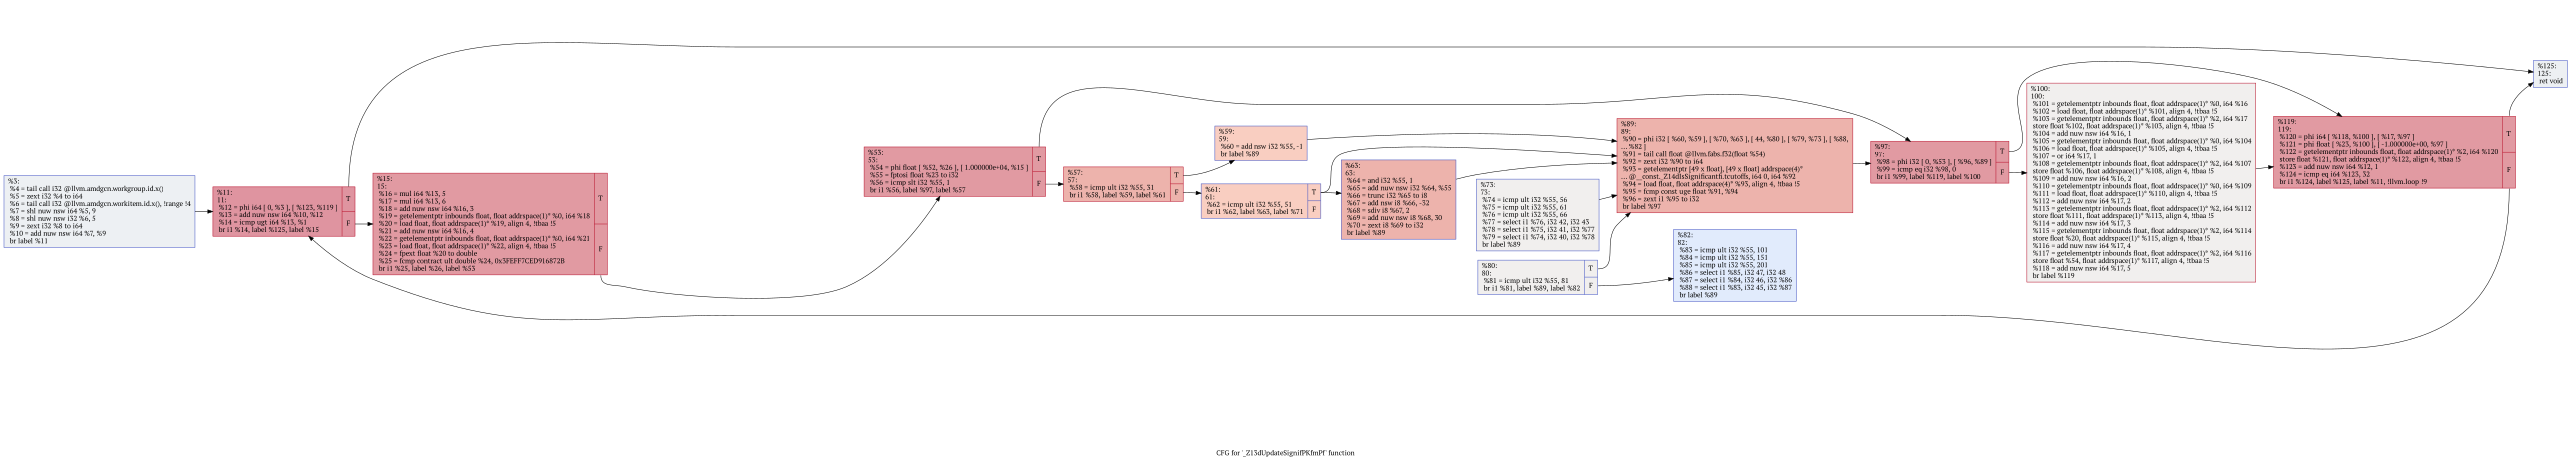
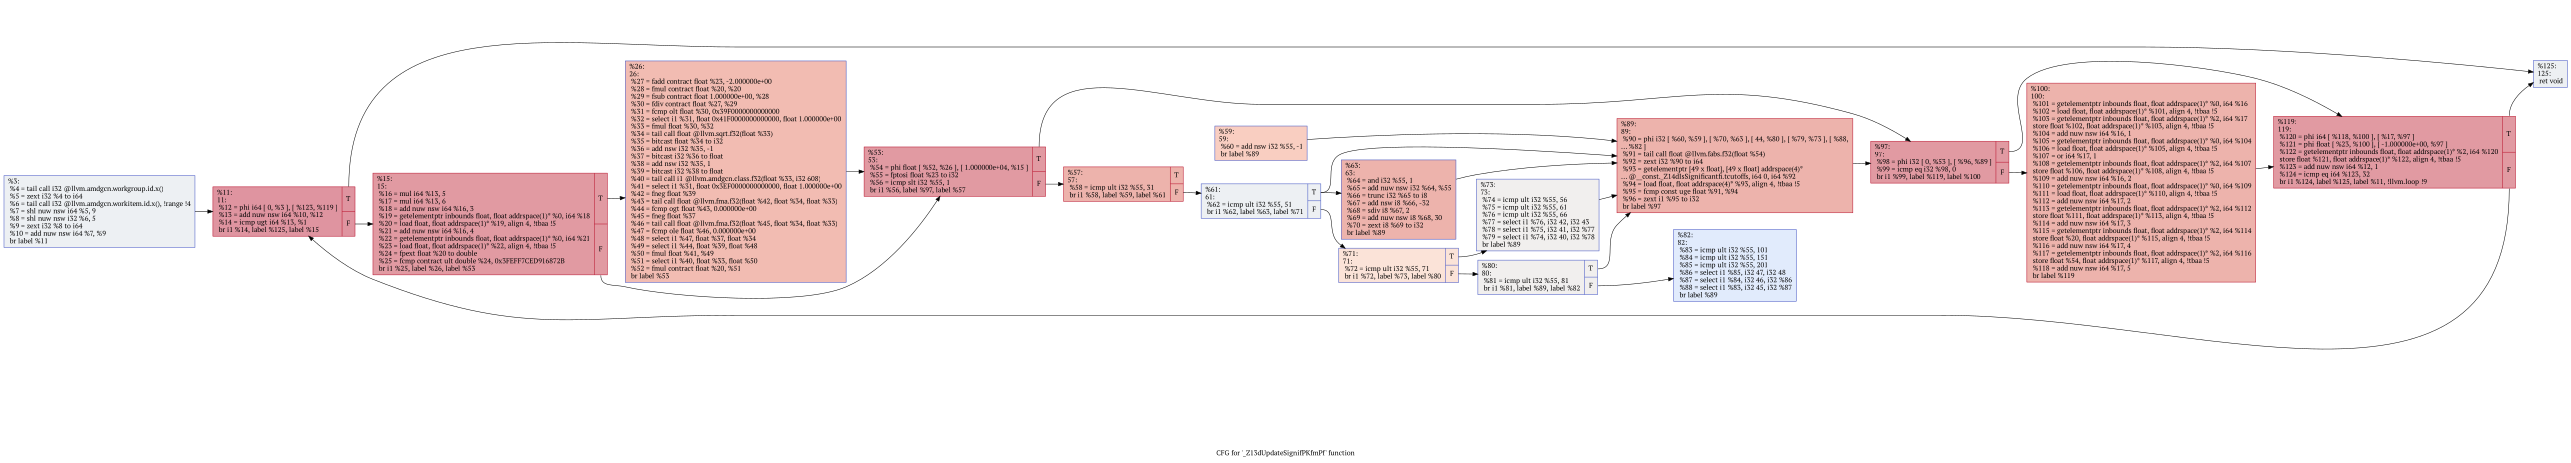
node "%26:": added
edge "%57:" -> "%59:": removed
node "%100:": fillcolor #e0dbd870 -> #d6524470
node "%61:": fillcolor #f2907270 -> #d6dce470
node "%71:": added
